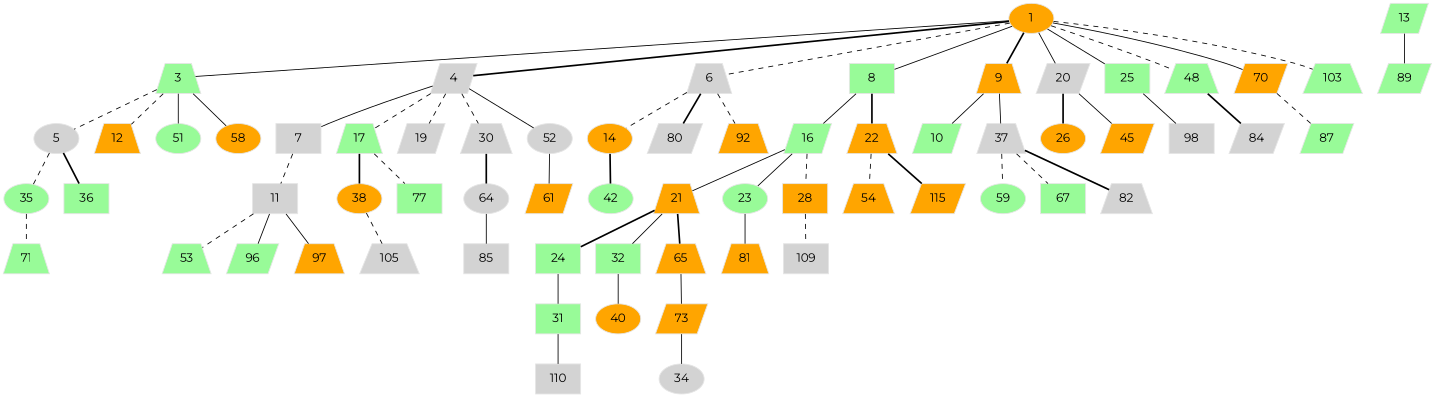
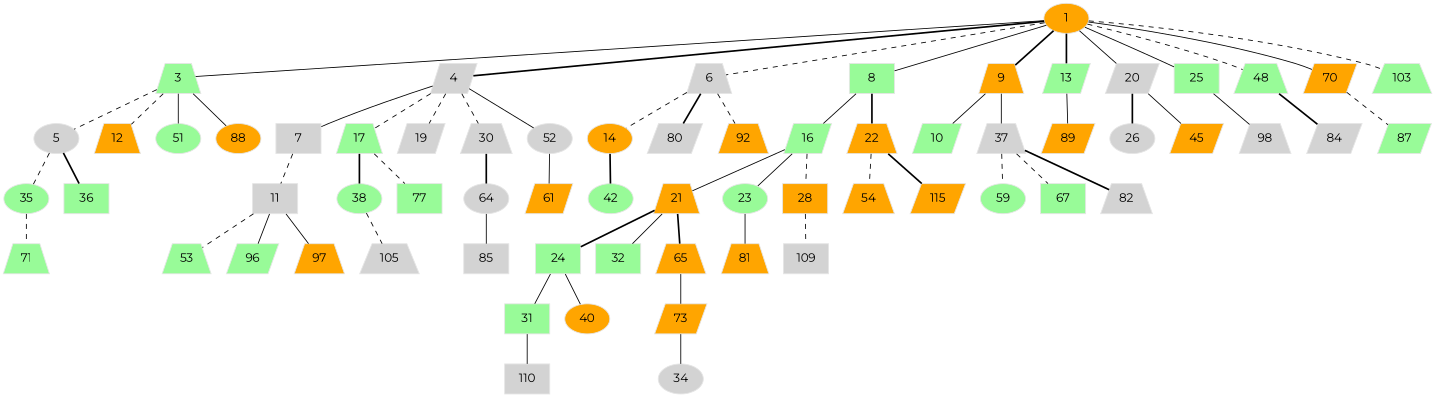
edge "1" -- "13": added
node "89": fillcolor palegreen -> orange
node "58": label "58" -> "88"
node "26": fillcolor orange -> lightgrey
node "98": shape box -> trapezium
node "38": fillcolor orange -> palegreen
edge "32" -- "40": now "24" -- "40"
